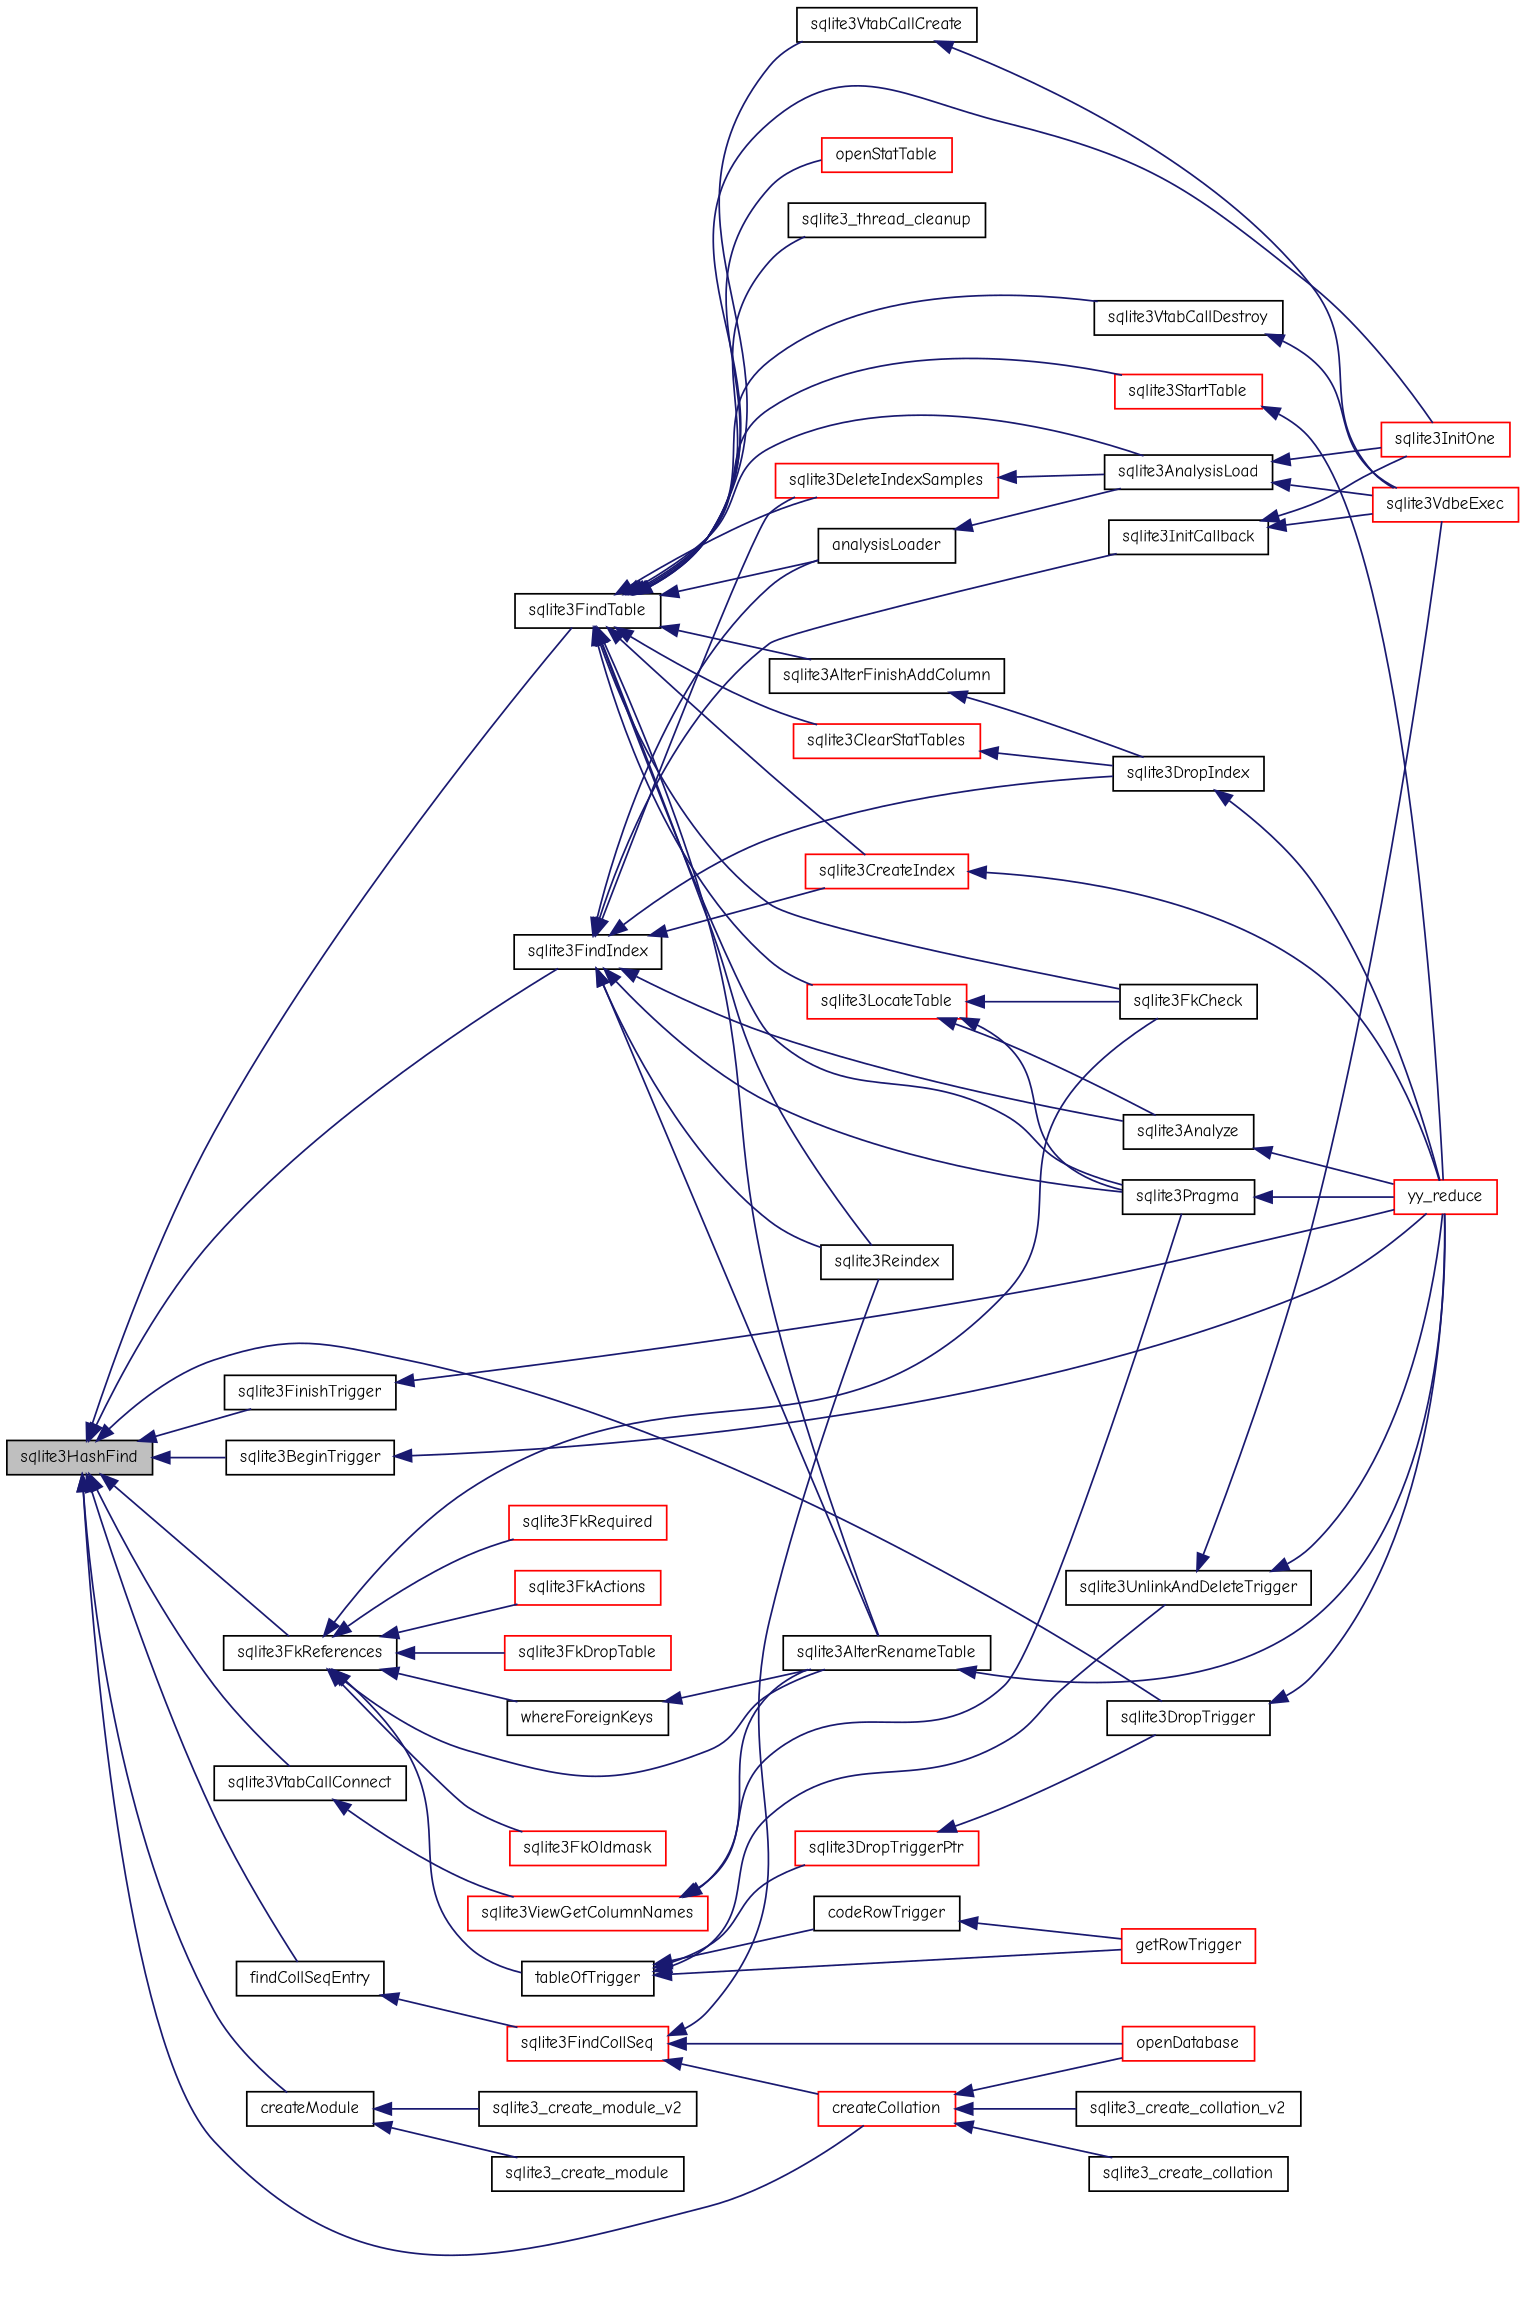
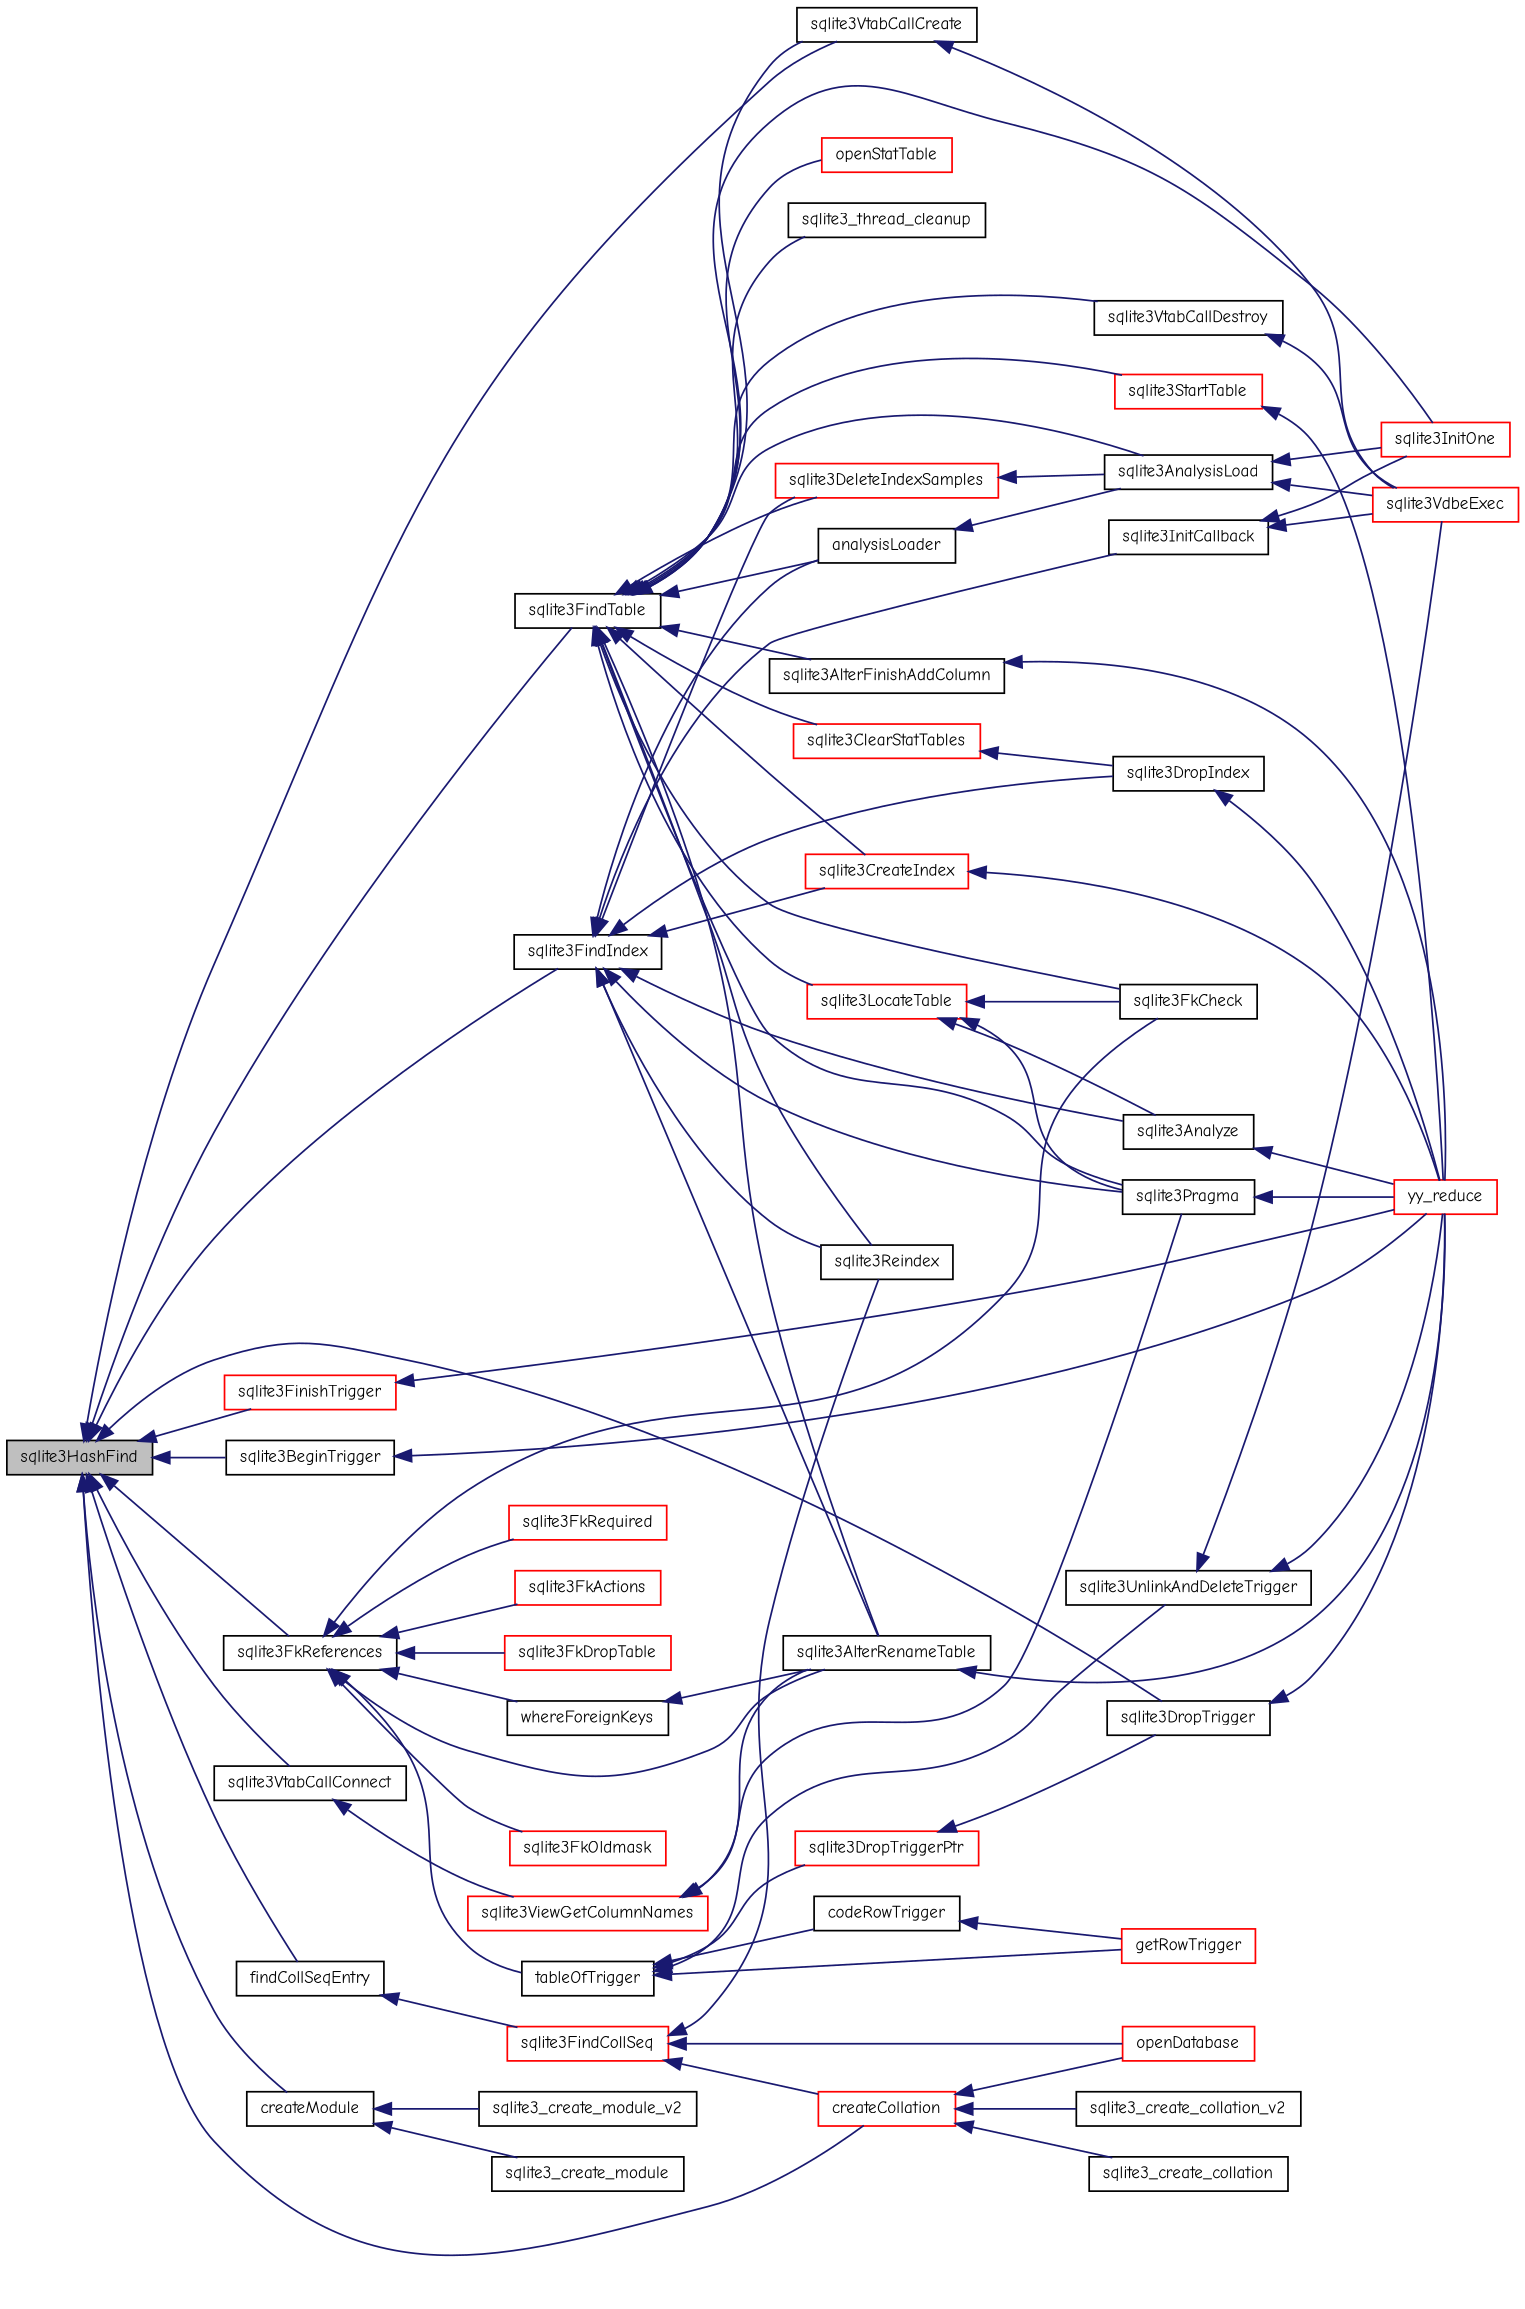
edge "sqlite3VtabCallCreate" -> "sqlite3HashFind": added
edge "sqlite3DropIndex" -> "sqlite3AlterFinishAddColumn": now "yy_reduce" -> "sqlite3AlterFinishAddColumn"
node "sqlite3FinishTrigger": color black -> red
